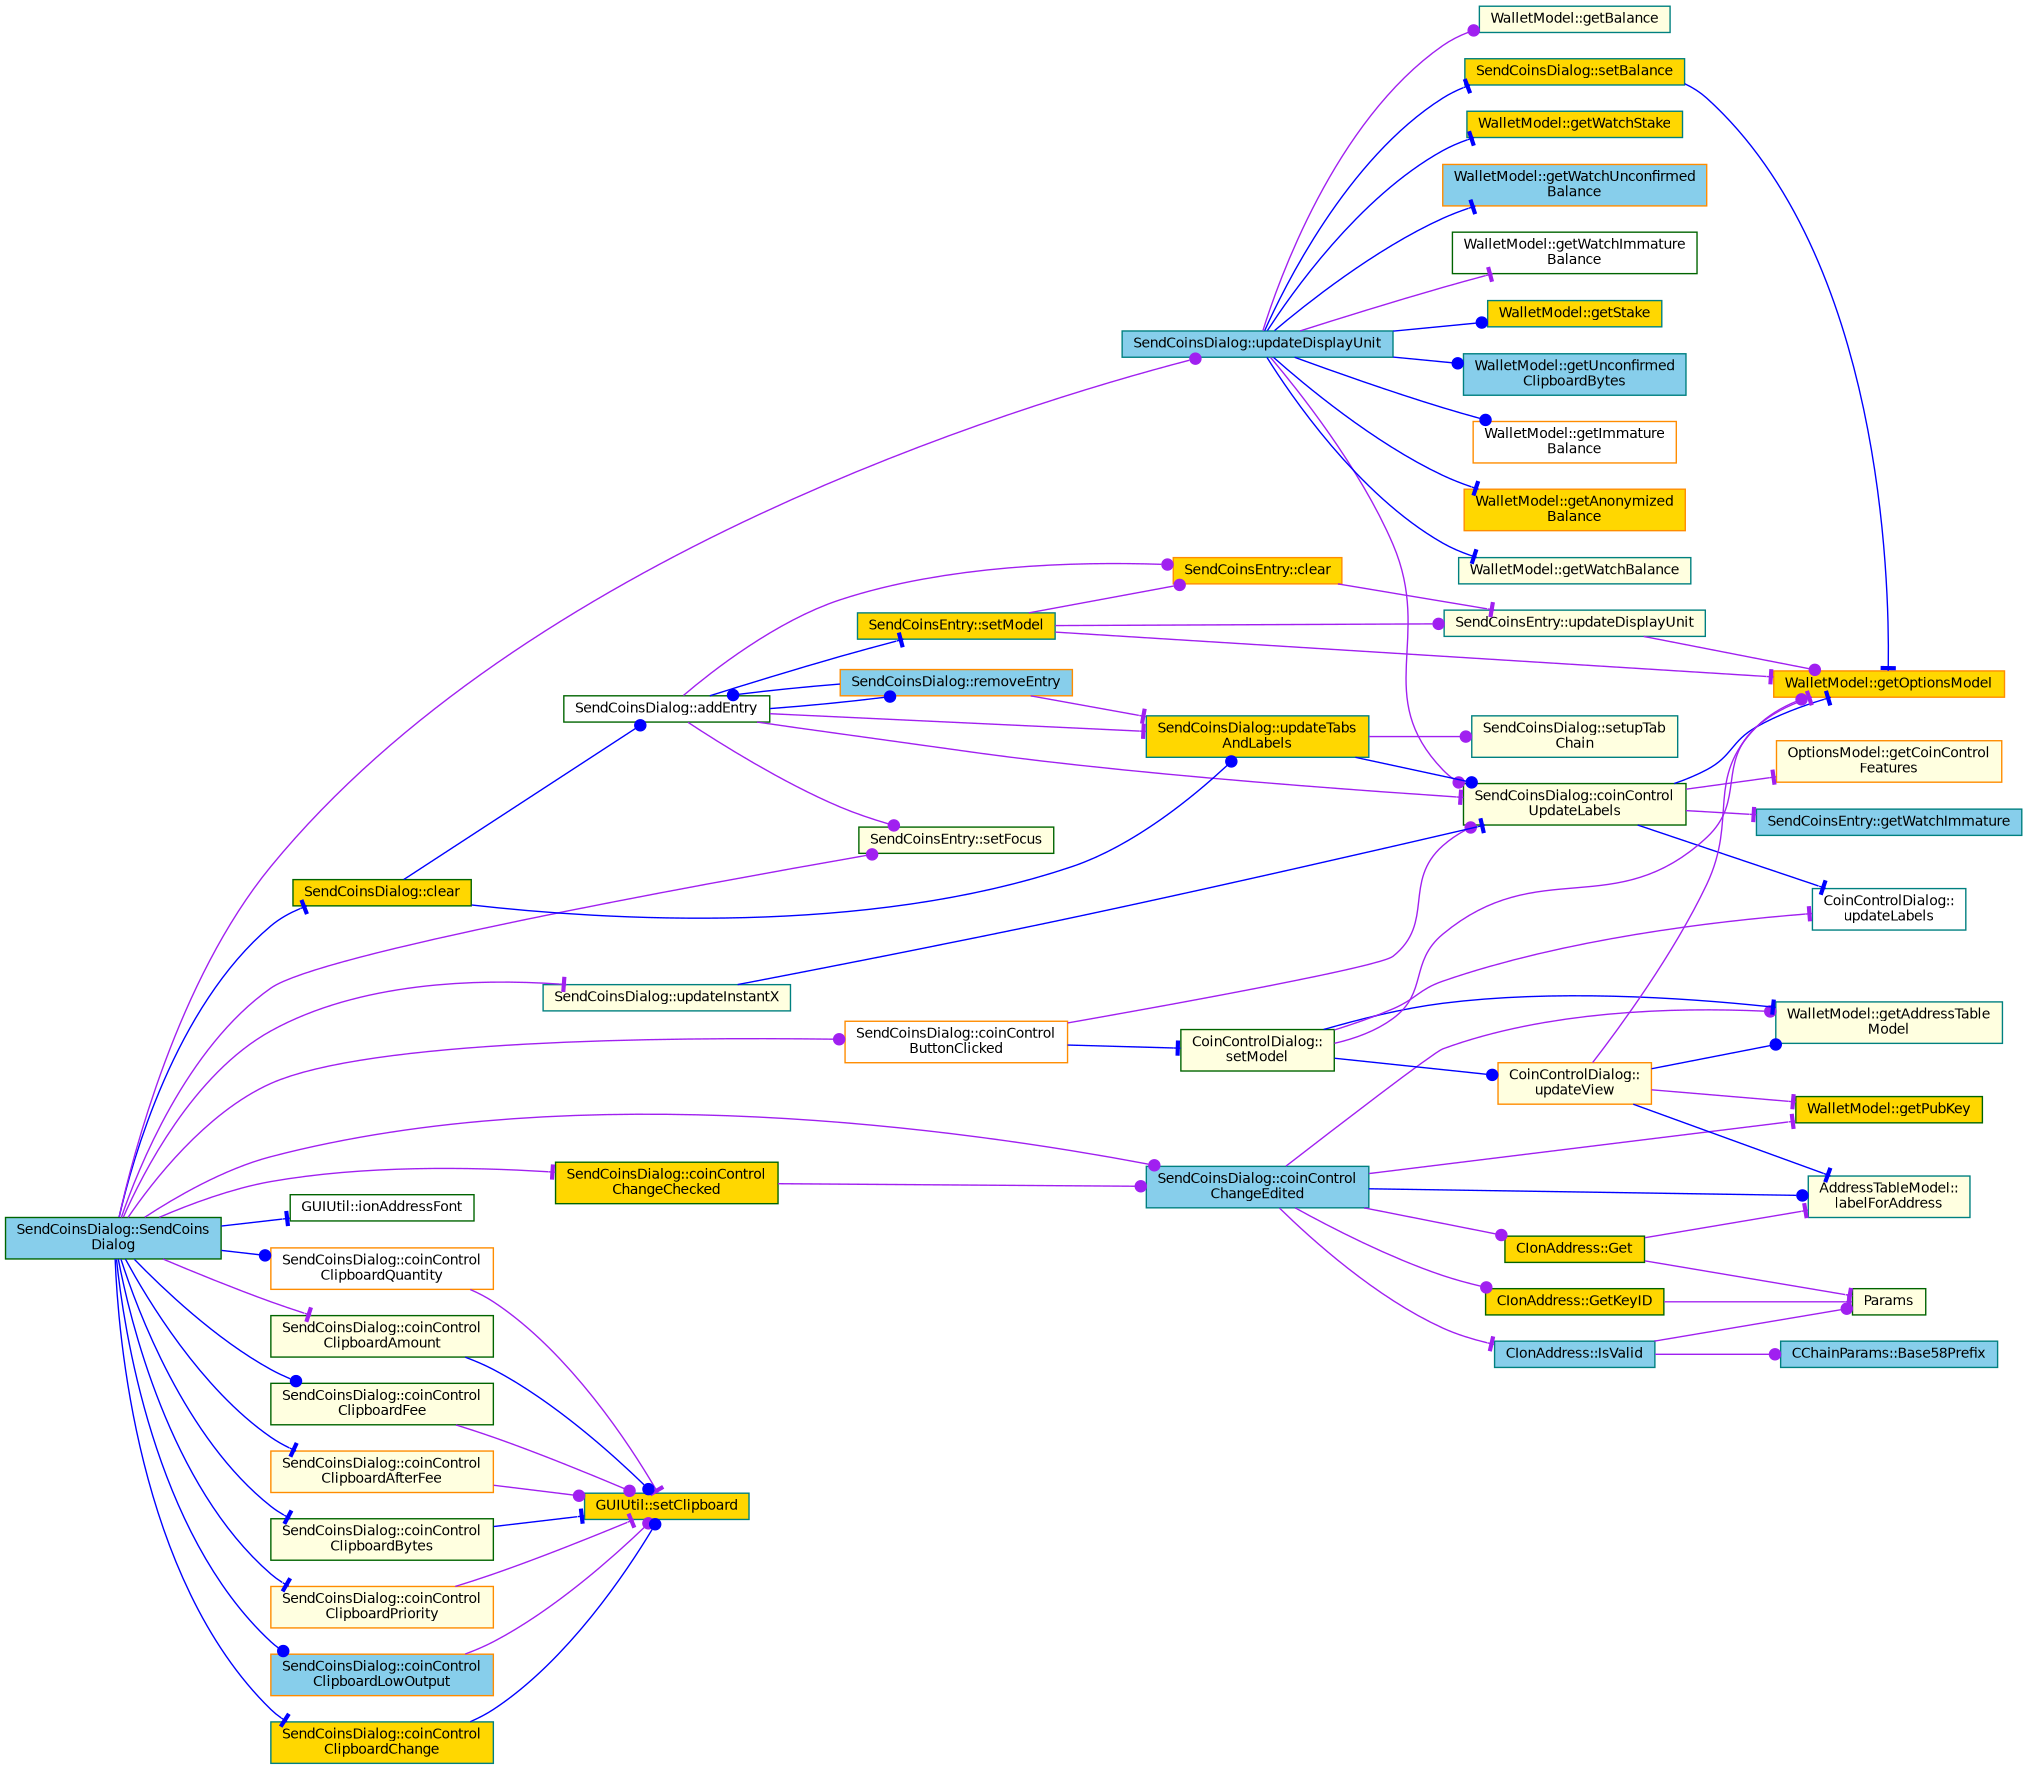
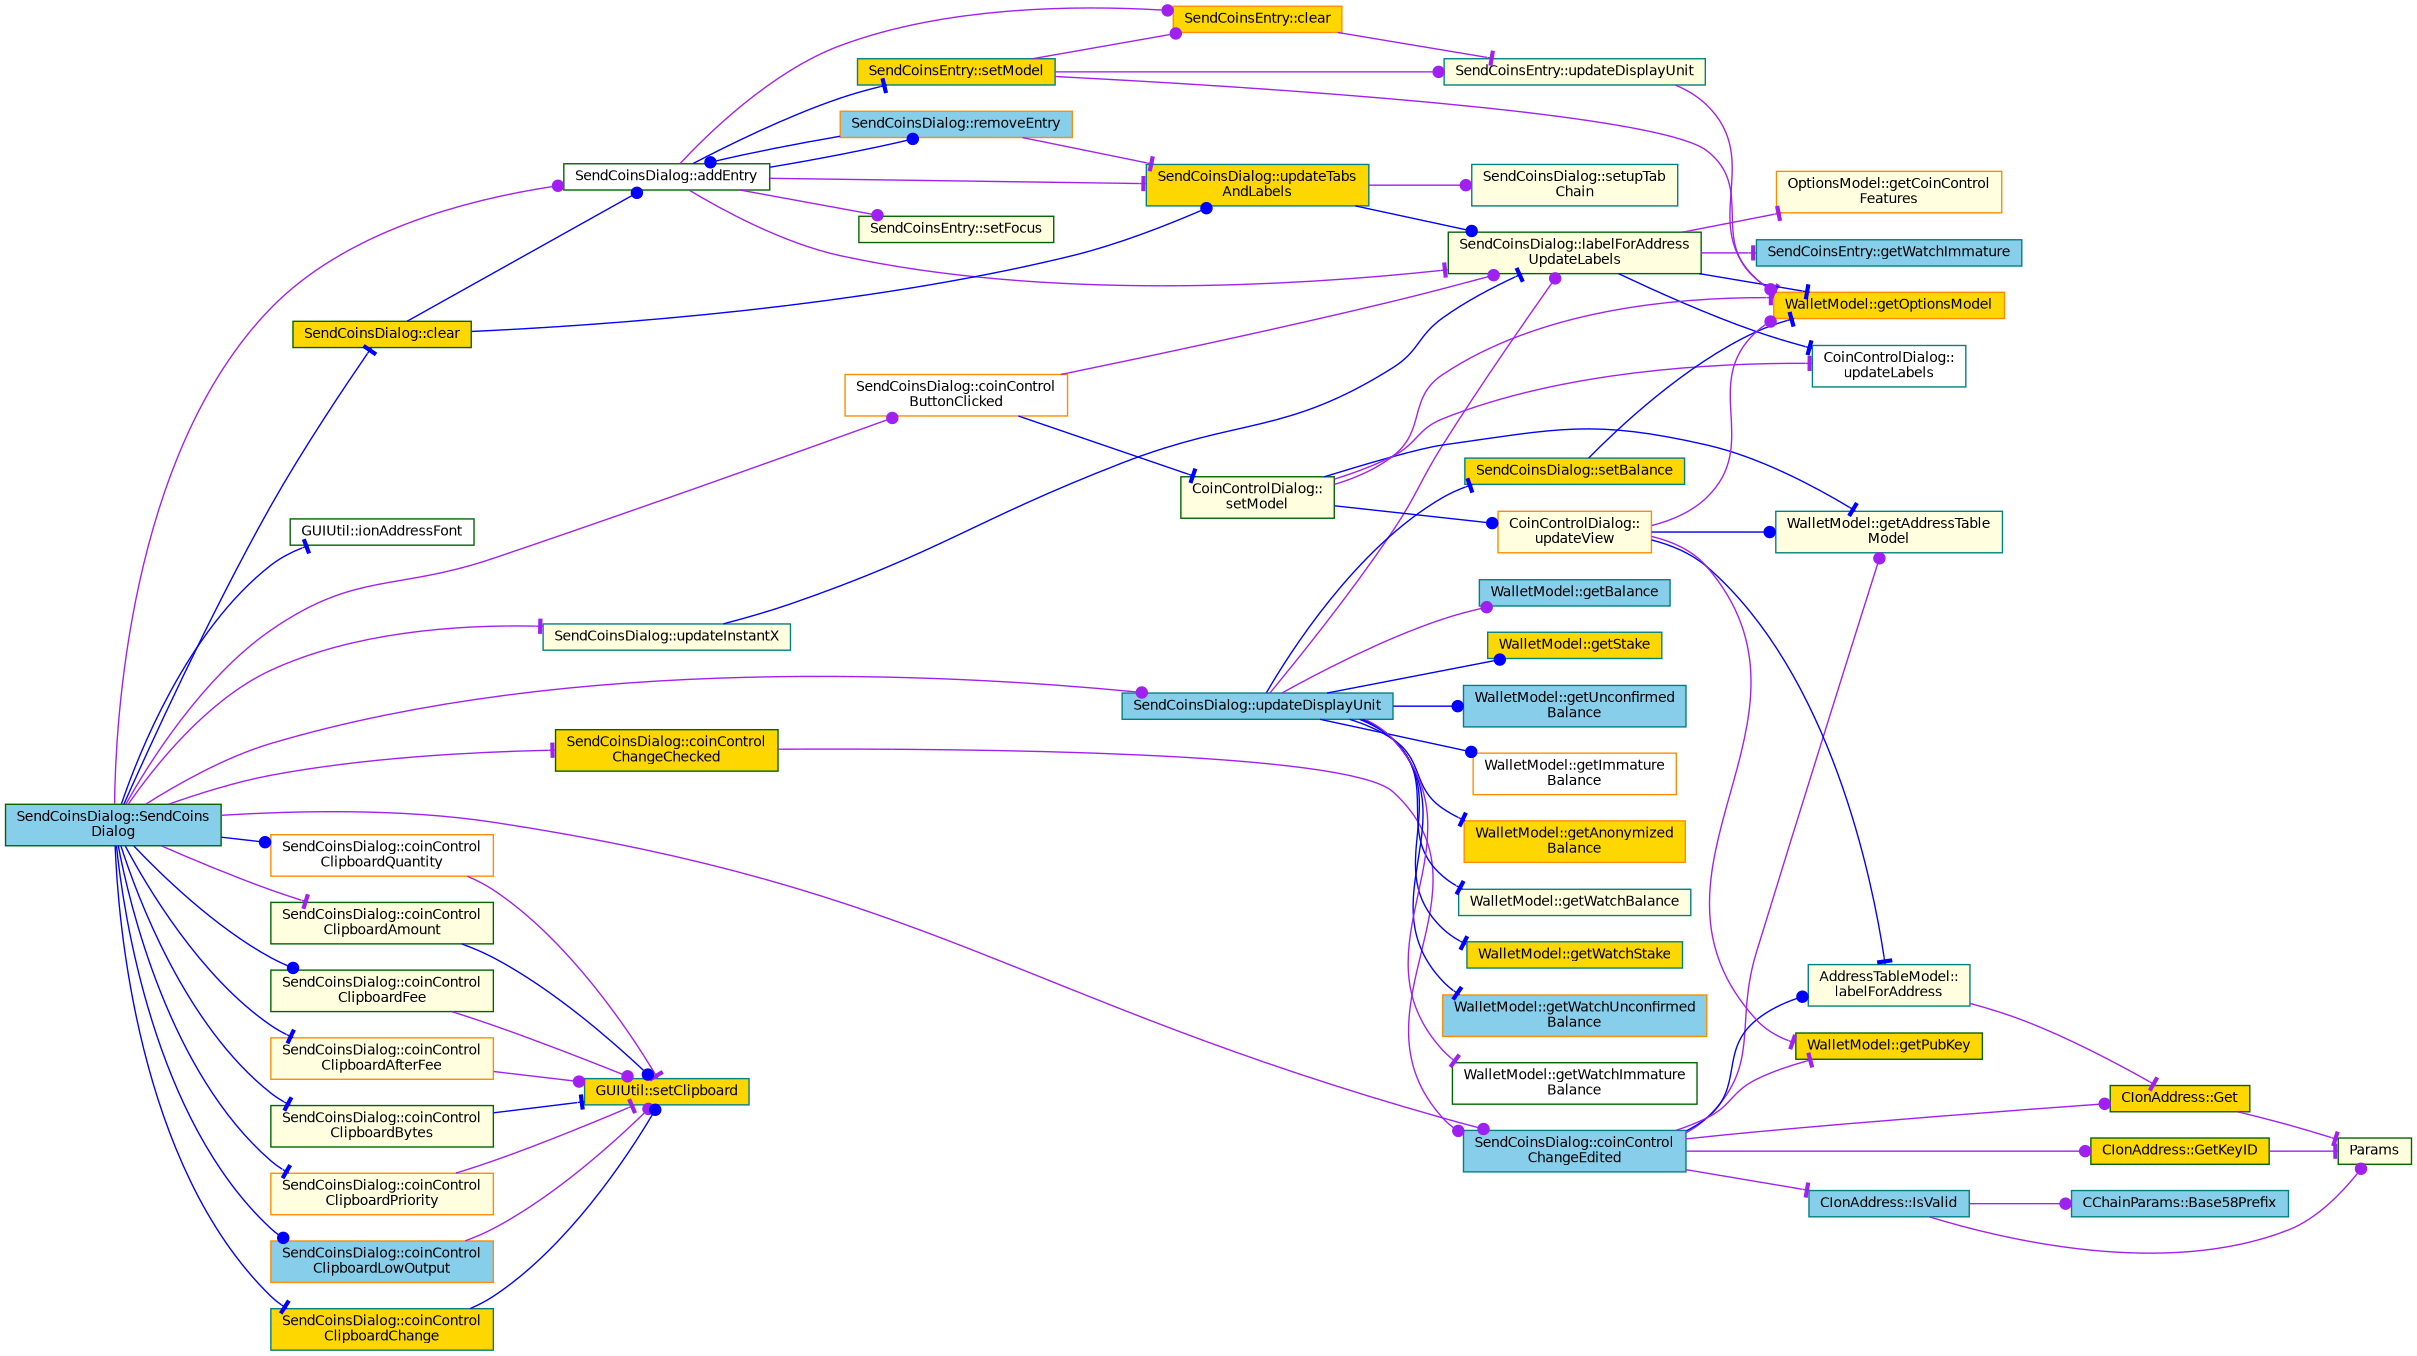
node "WalletModel::getBalance": fillcolor lightyellow -> skyblue
node "WalletModel::getUnconfirmed ClipboardBytes": label "WalletModel::getUnconfirmed ClipboardBytes" -> "WalletModel::getUnconfirmed Balance"
node "SendCoinsDialog::coinControl UpdateLabels": label "SendCoinsDialog::coinControl UpdateLabels" -> "SendCoinsDialog::labelForAddress UpdateLabels"
edge "SendCoinsDialog::SendCoins Dialog" -> "SendCoinsEntry::setFocus": now "SendCoinsDialog::SendCoins Dialog" -> "SendCoinsDialog::addEntry"
edge "CIonAddress::Get" -> "AddressTableModel:: labelForAddress": reversed
